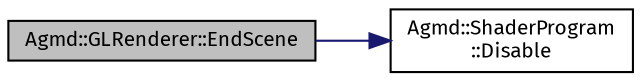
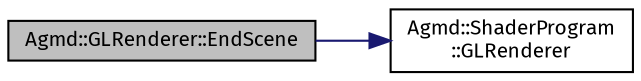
node "Agmd::ShaderProgram ::Disable": label "Agmd::ShaderProgram ::Disable" -> "Agmd::ShaderProgram ::GLRenderer"
